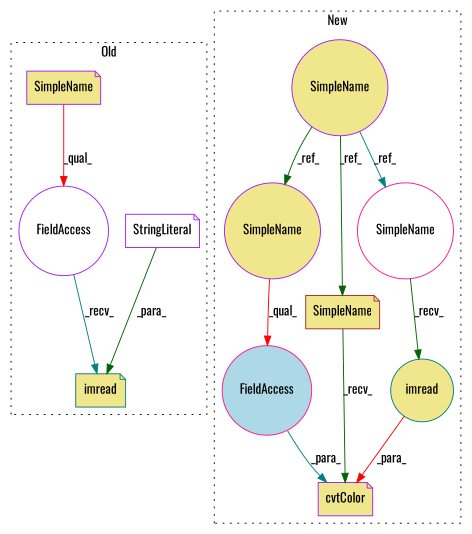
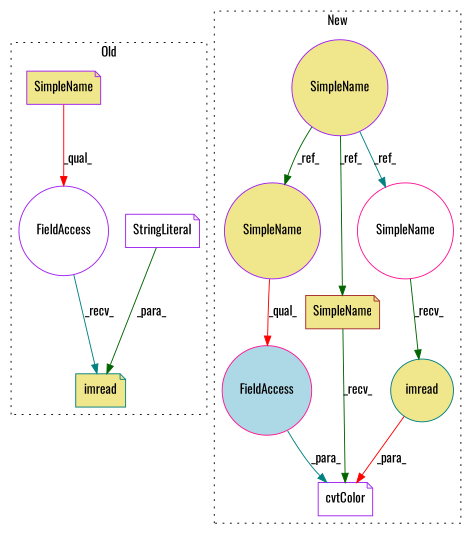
node "cvtColor": fillcolor khaki -> white
